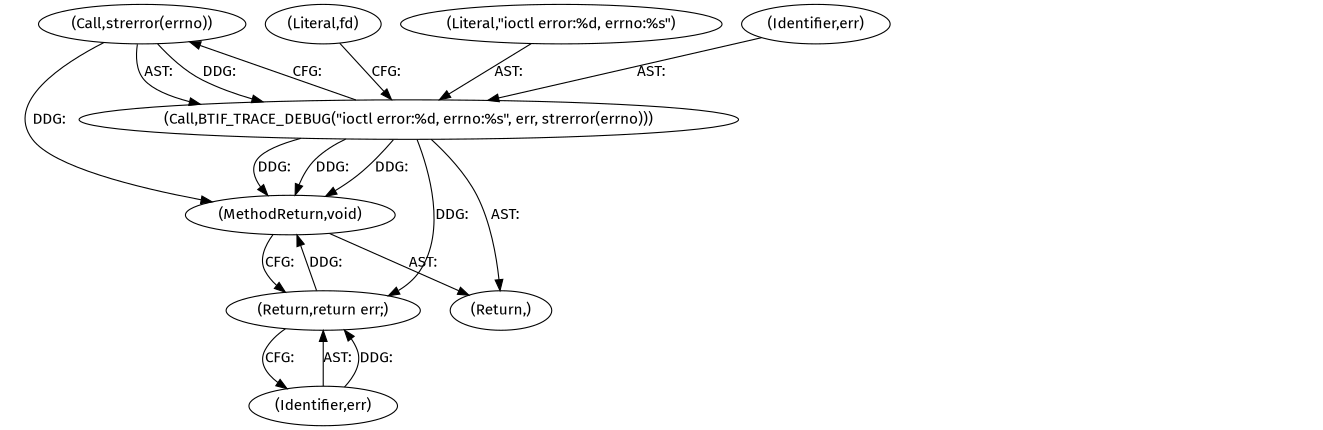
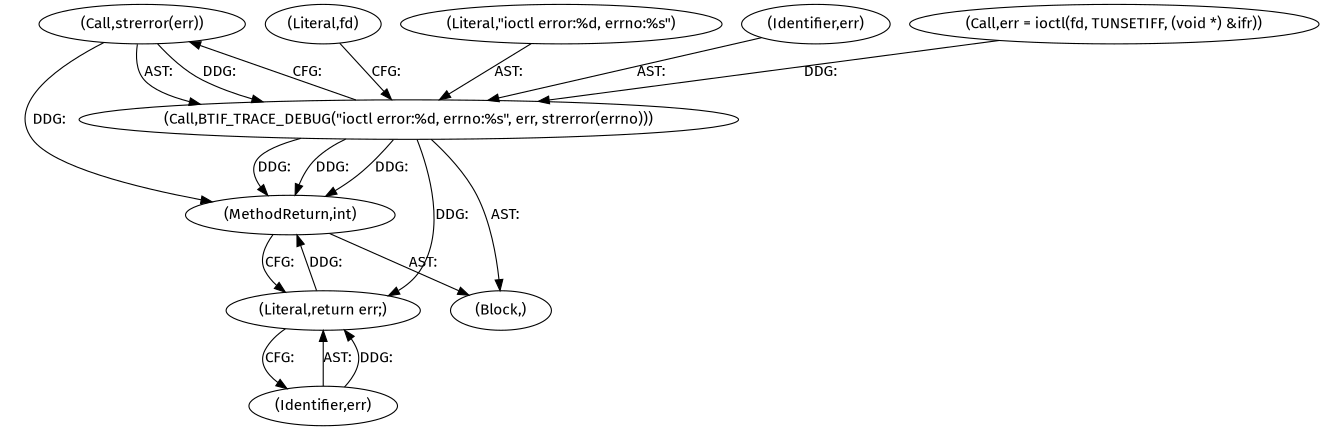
node "(Call,strerror(errno))": label "(Call,strerror(errno))" -> "(Call,strerror(err))"
node "(Call,err = ioctl(fd, TUNSETIFF, (void *) &ifr))": added
node "(MethodReturn,void)": label "(MethodReturn,void)" -> "(MethodReturn,int)"
node "(Return,return err;)": label "(Return,return err;)" -> "(Literal,return err;)"
node "(Return,)": label "(Return,)" -> "(Block,)"
